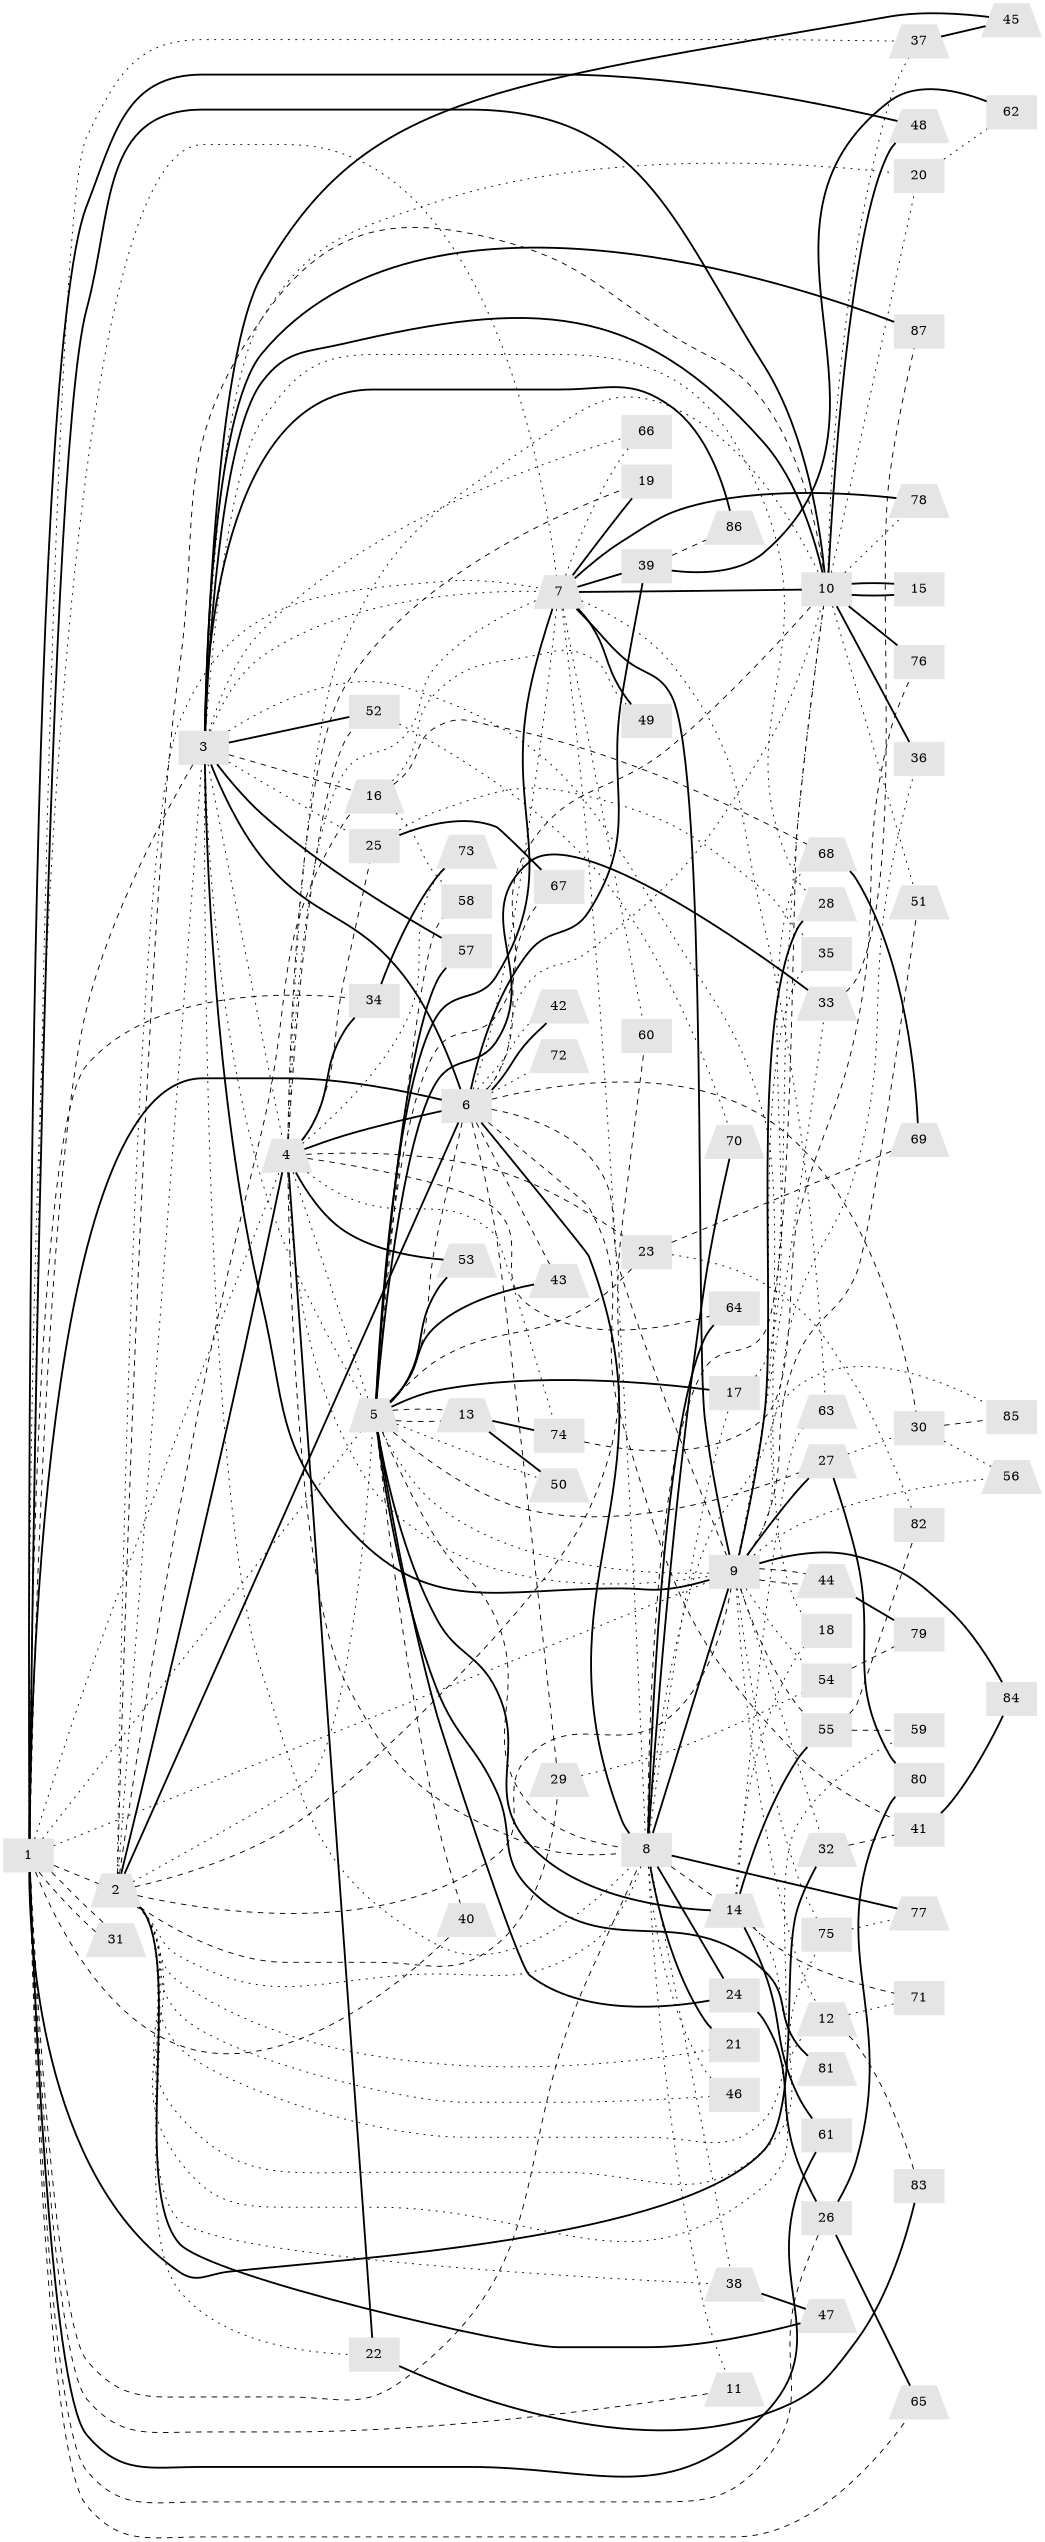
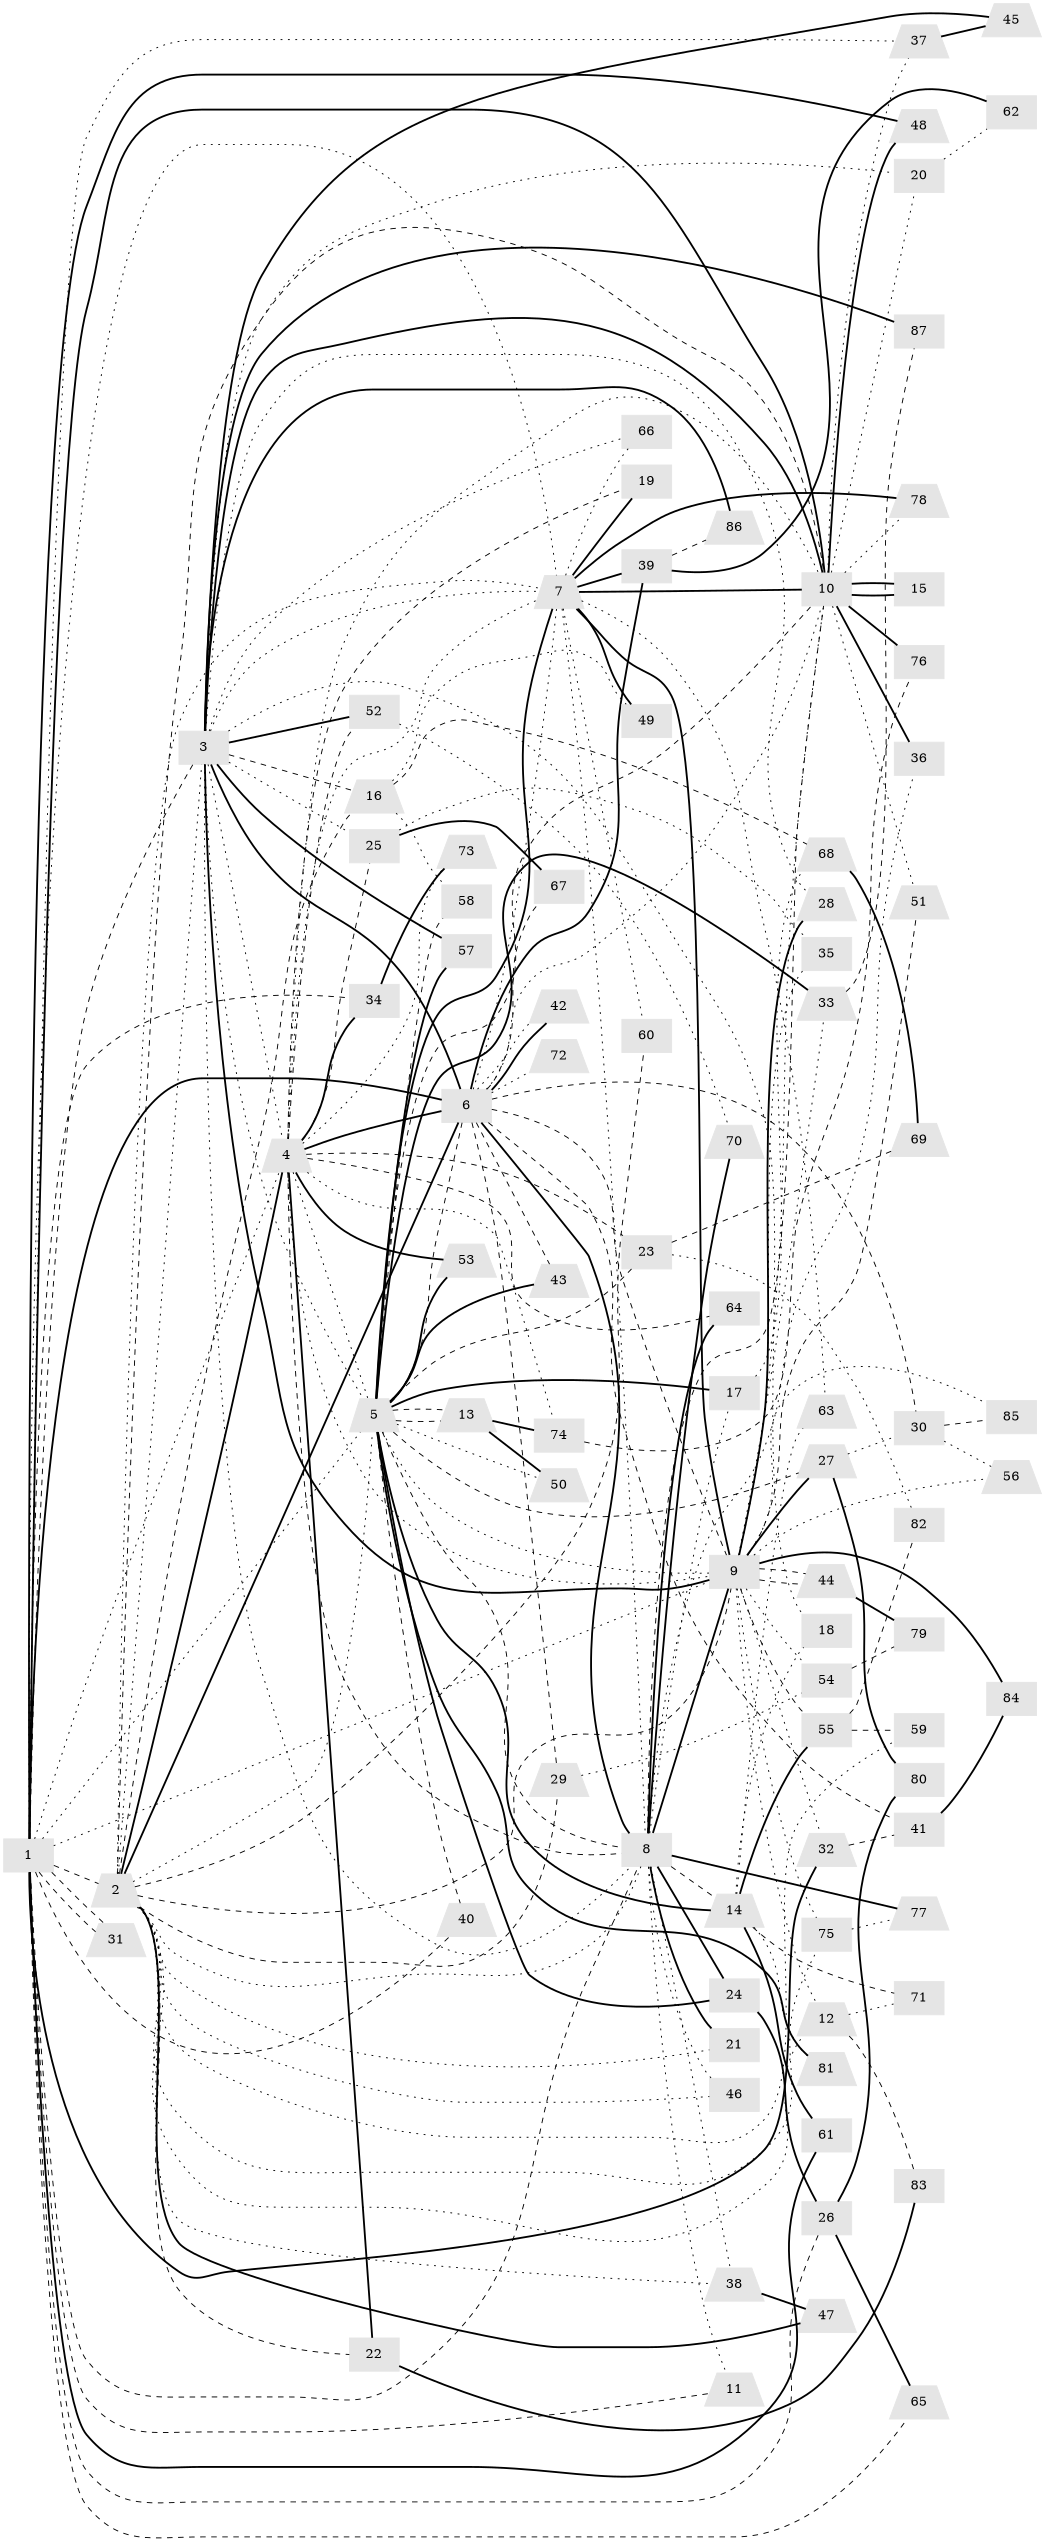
edge "2" -- "22": style dotted -> dashed
